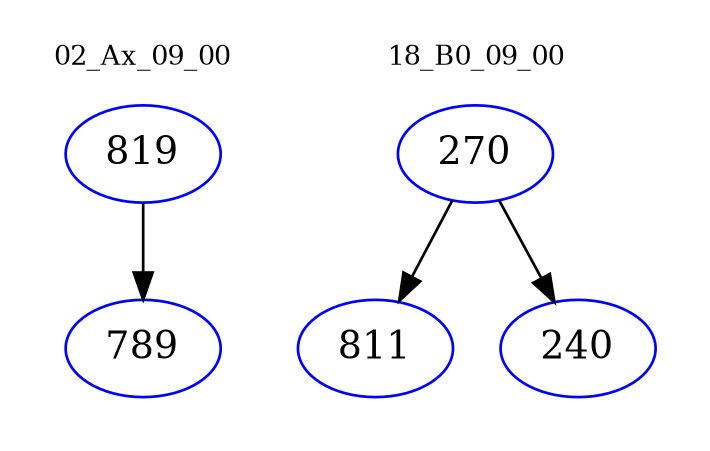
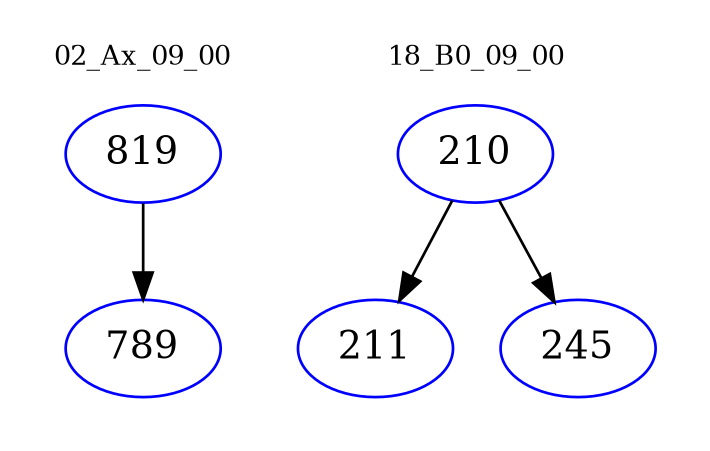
node "270": label "270" -> "210"
node "811": label "811" -> "211"
node "240": label "240" -> "245"
